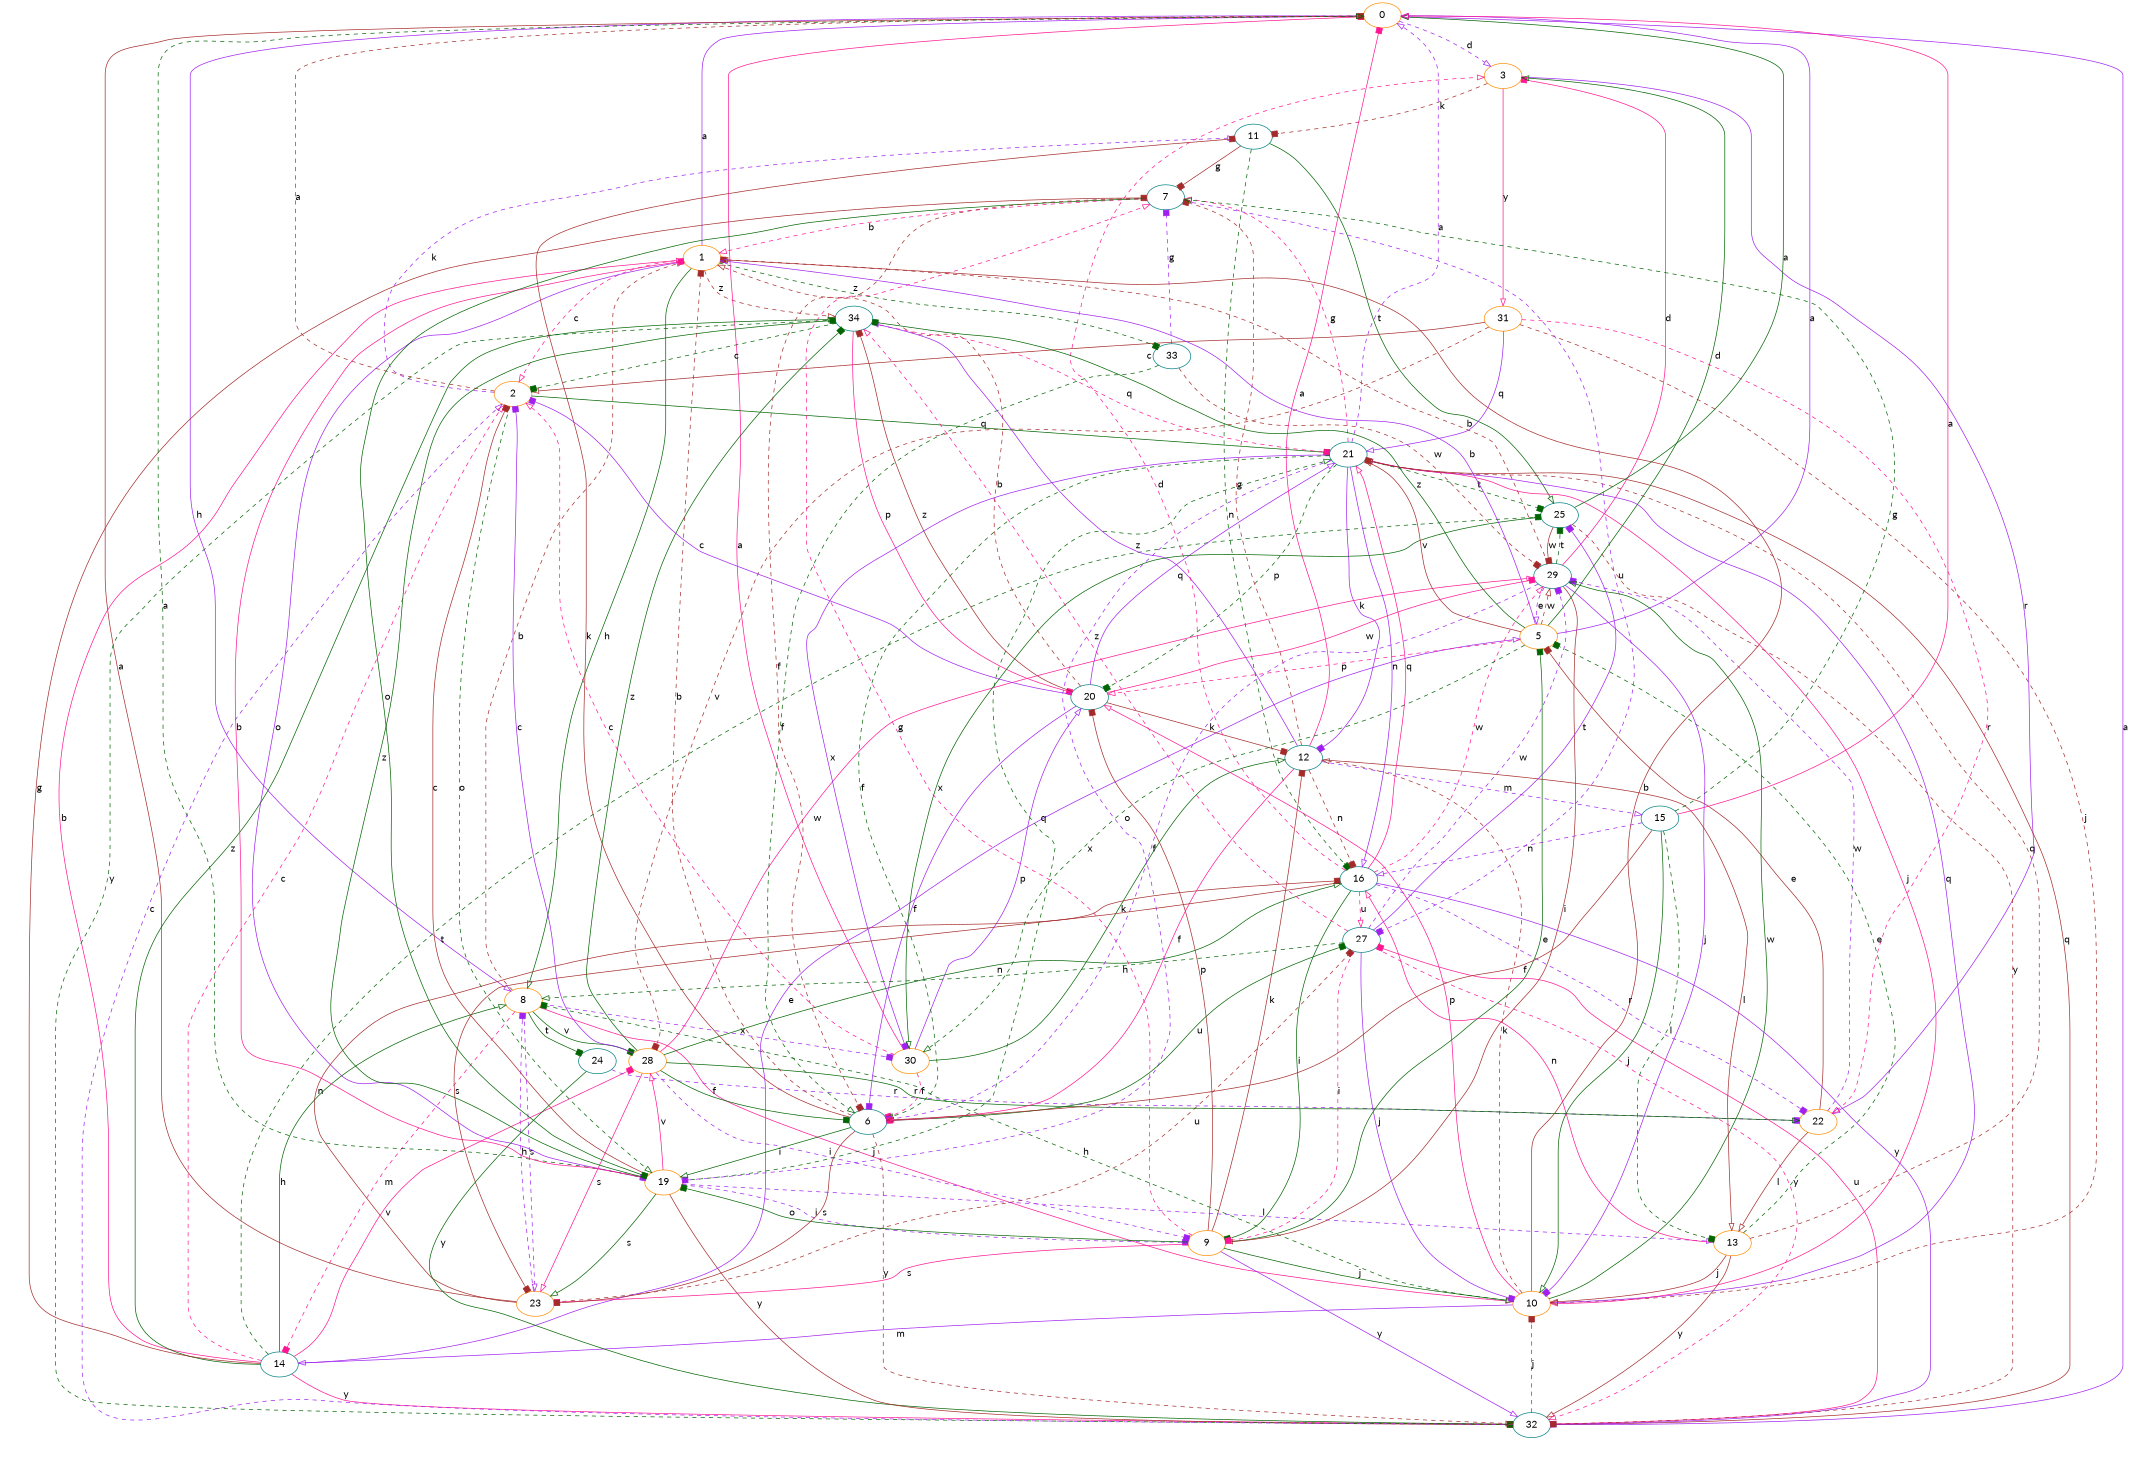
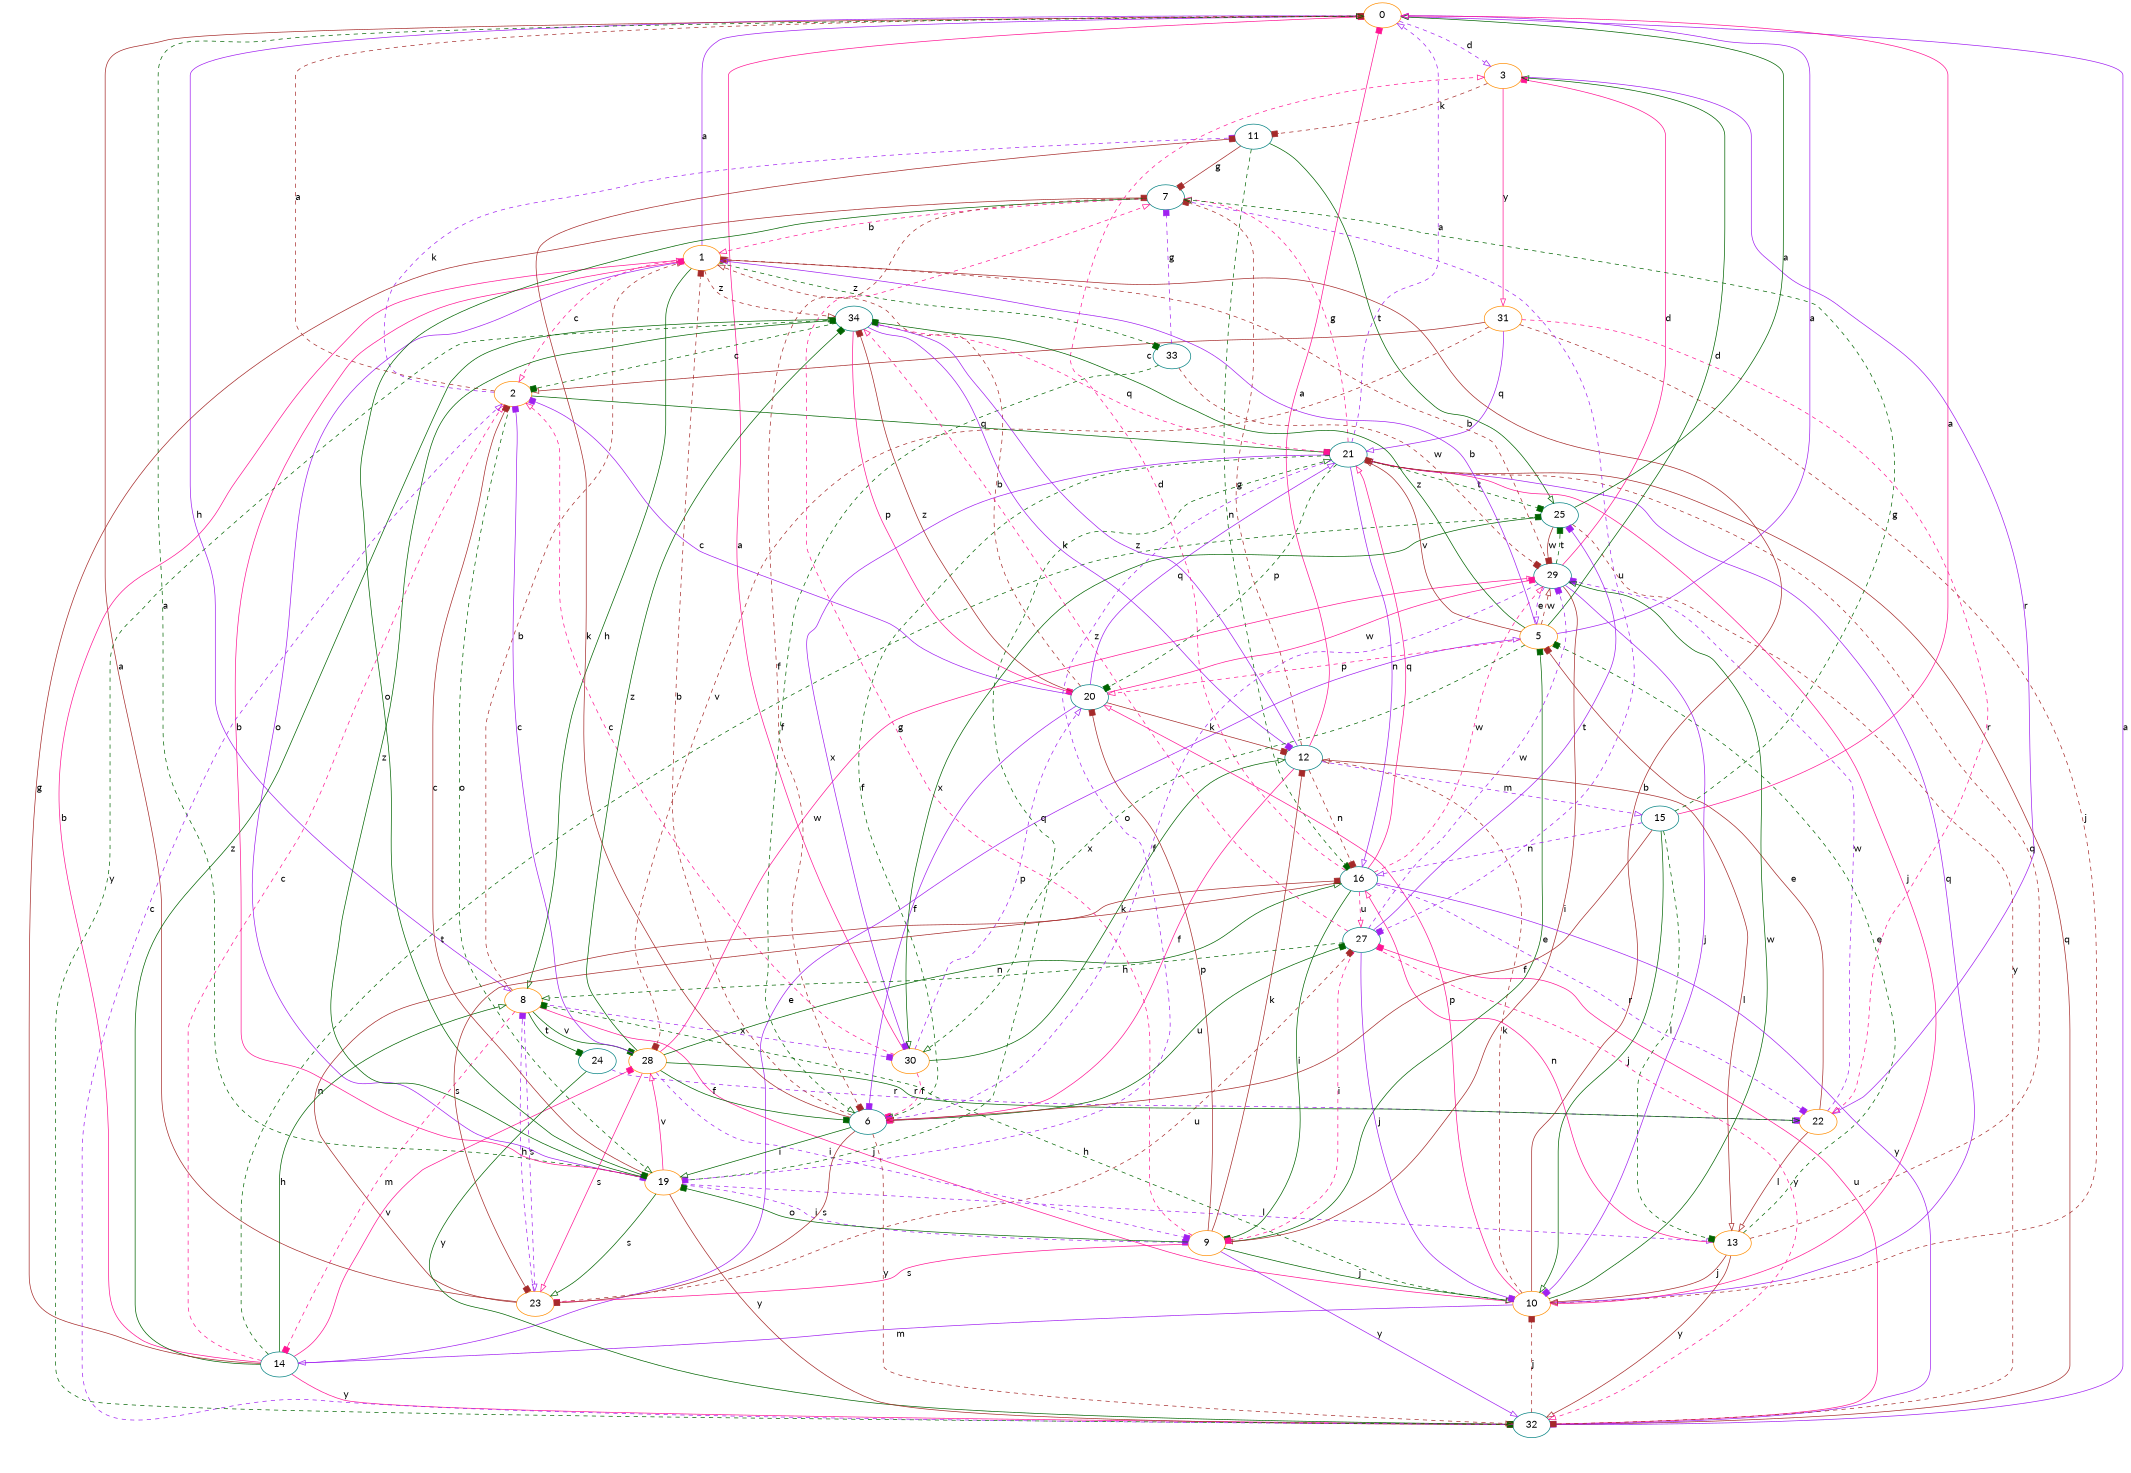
edge "2" -> "11": arrowhead onormal -> box
edge "21" -> "12": now "34" -> "12"
edge "30" -> "20": style solid -> dashed
